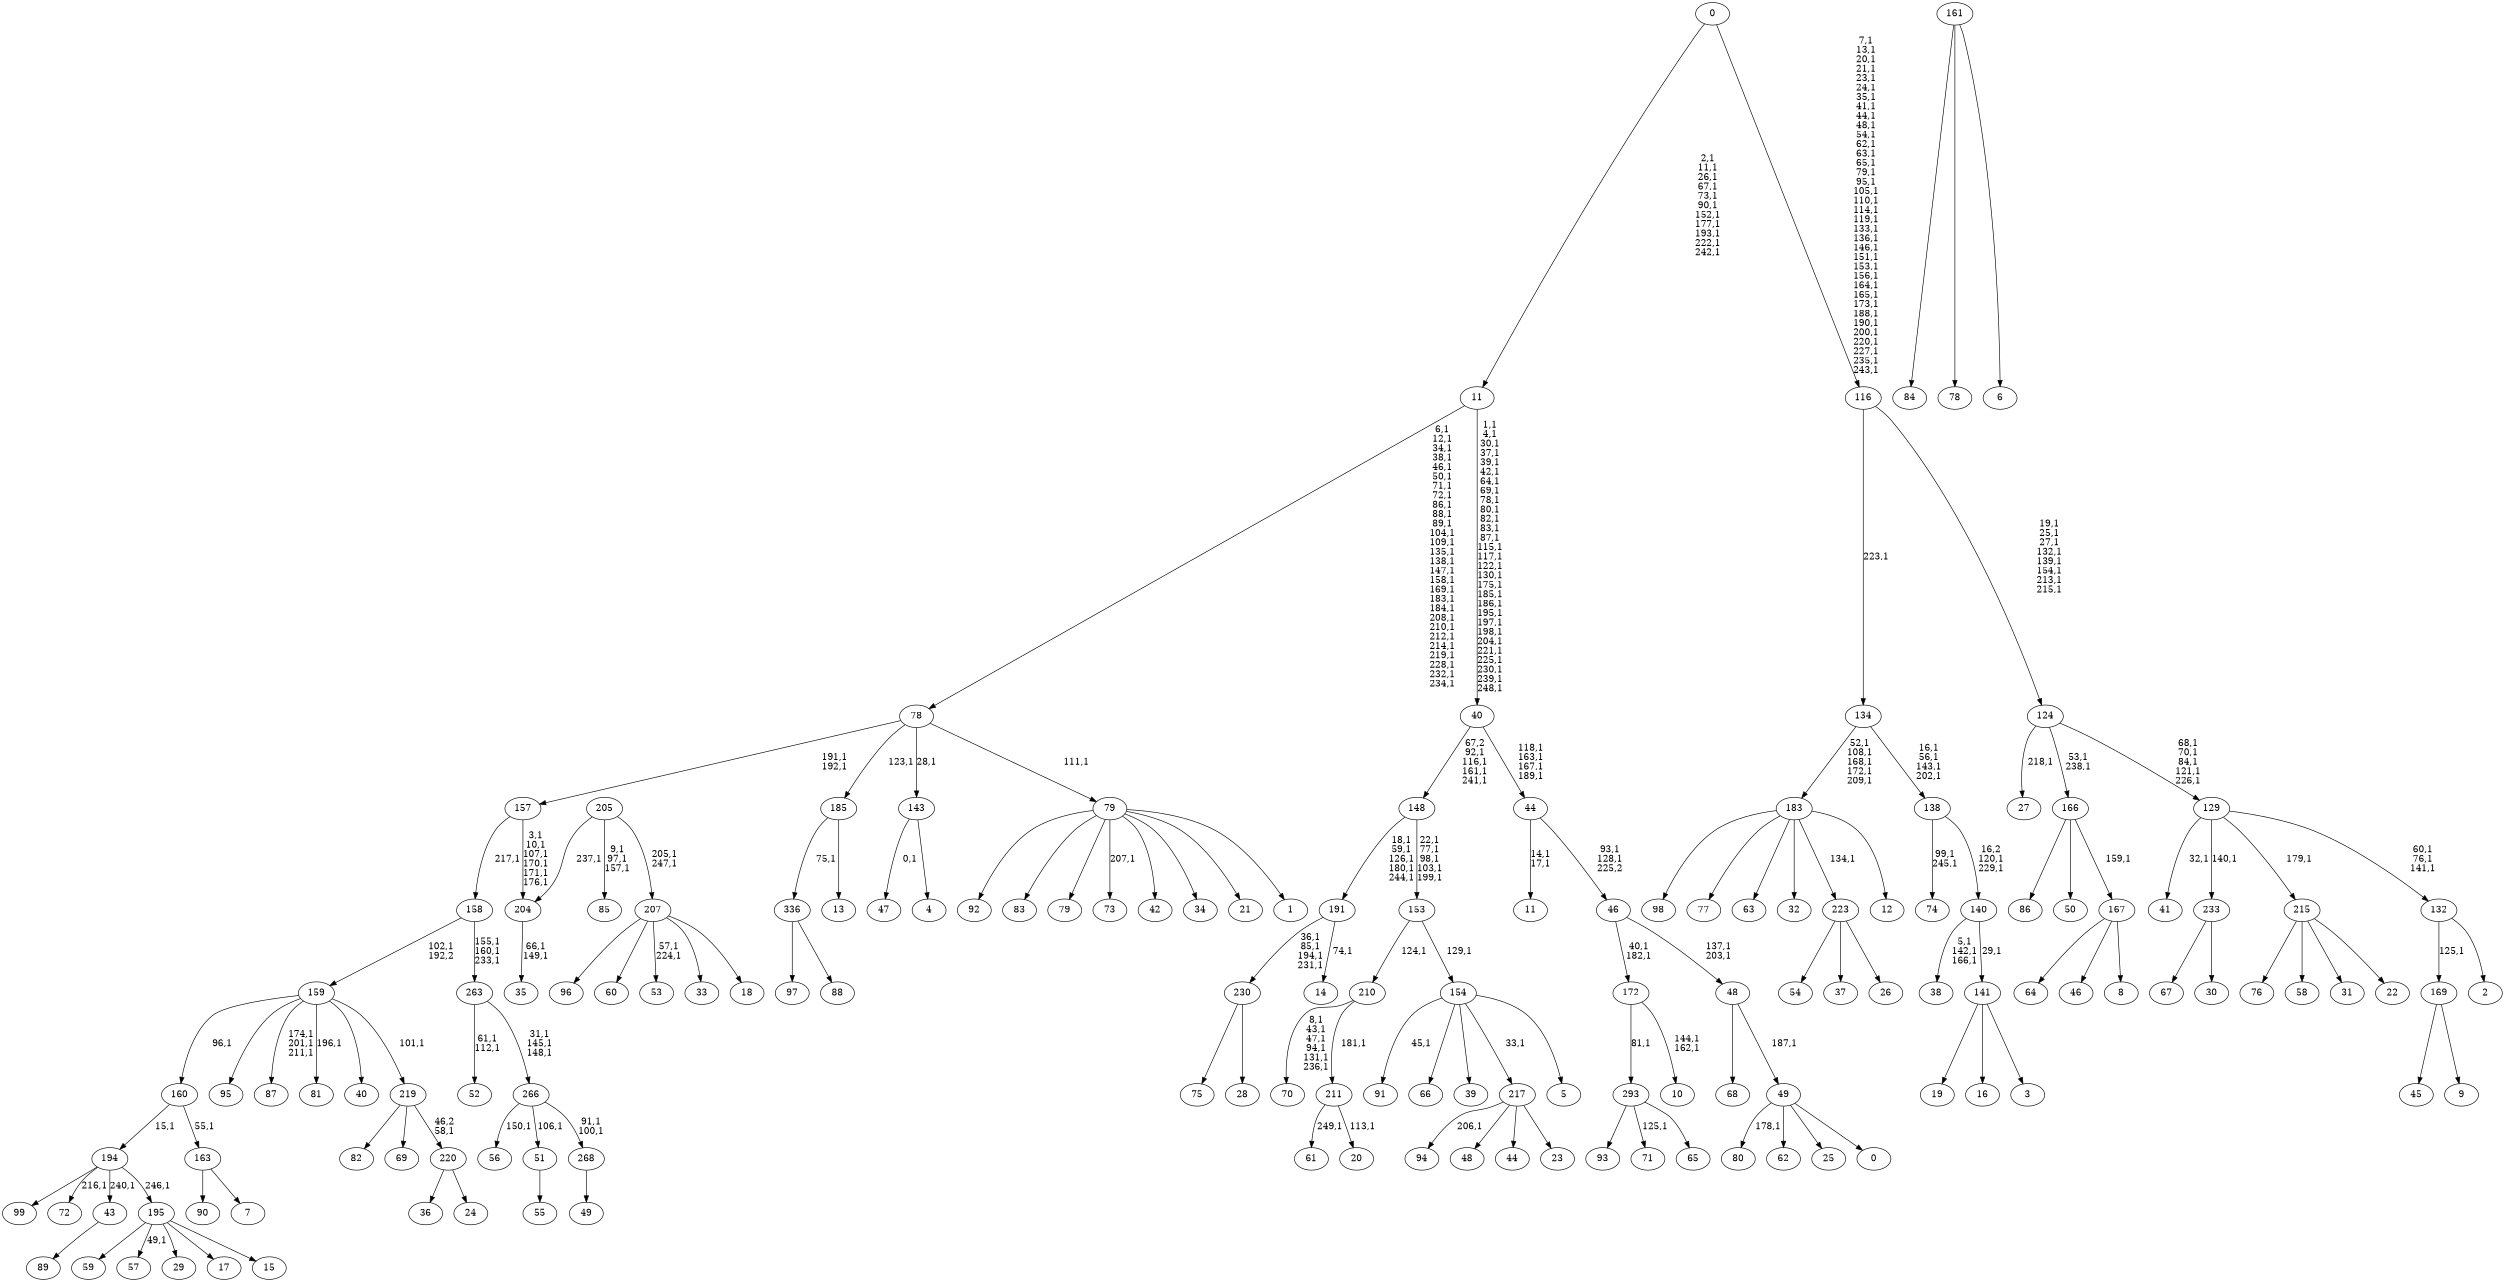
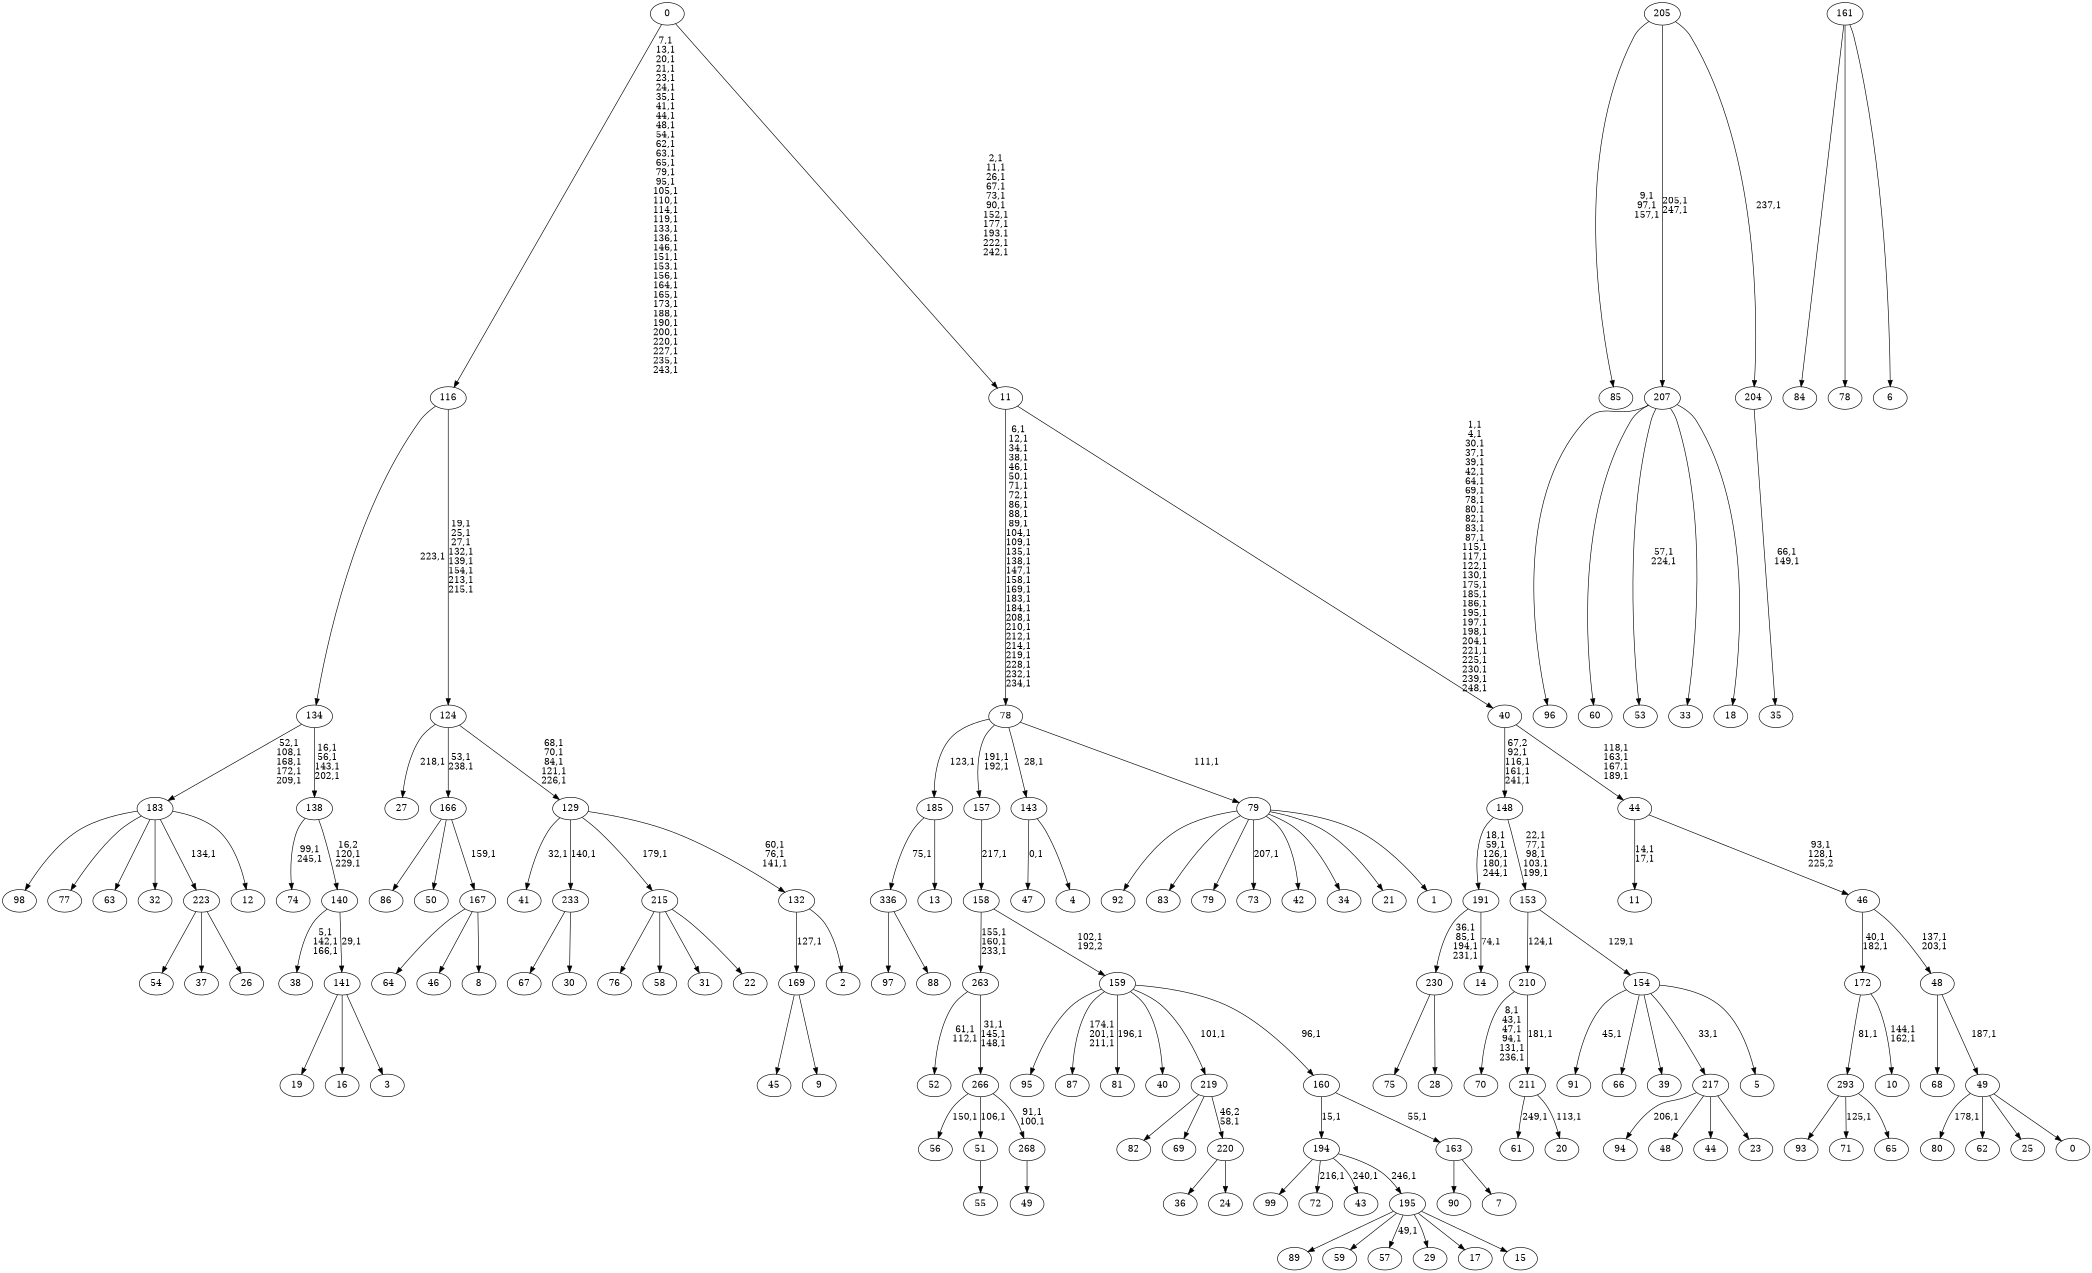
edge "157" -> "204": removed, label "3,1 10,1 107,1 170,1 171,1 176,1"
edge "132" -> "169": label "125,1" -> "127,1"
edge "43" -> "89": now "195" -> "89"
